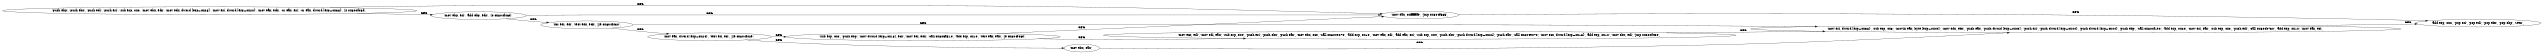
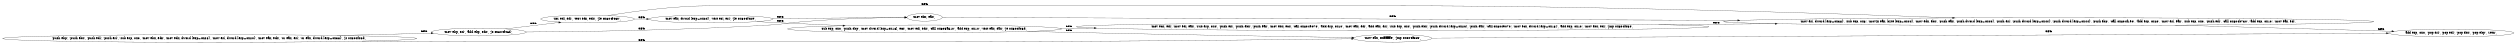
edge "'mov ebp, esi', 'add ebp, edx', 'jo 0x804f46d'," -> "'mov eax, 0xfffffffe', 'jmp 0x804f565',": now "'mov ebp, esi', 'add ebp, edx', 'jo 0x804f46d'," -> "'mov ebx, eax',"
node "'xor edi, edi', 'test edx, edx', 'jle 0x604f430',": label "'xor edi, edi', 'test edx, edx', 'jle 0x604f430'," -> "'xor edi, edi', 'test edx, edx', 'jle 0x804f430',"
